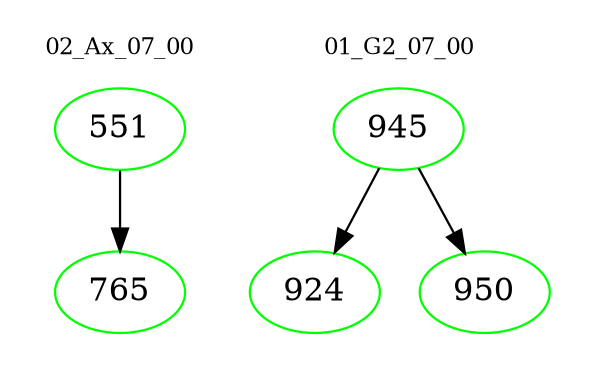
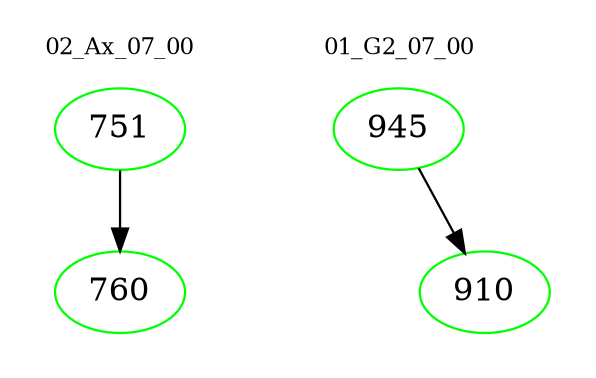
node "551": label "551" -> "751"
node "765": label "765" -> "760"
node "924": removed
node "950": label "950" -> "910"
